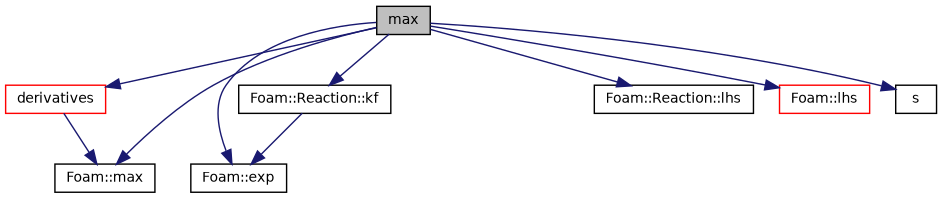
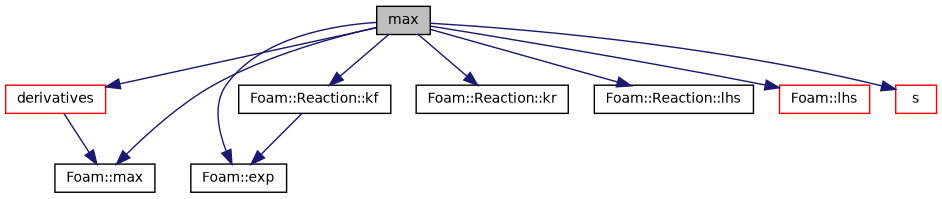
node "Foam::Reaction::kr": added
node "s": color black -> red
